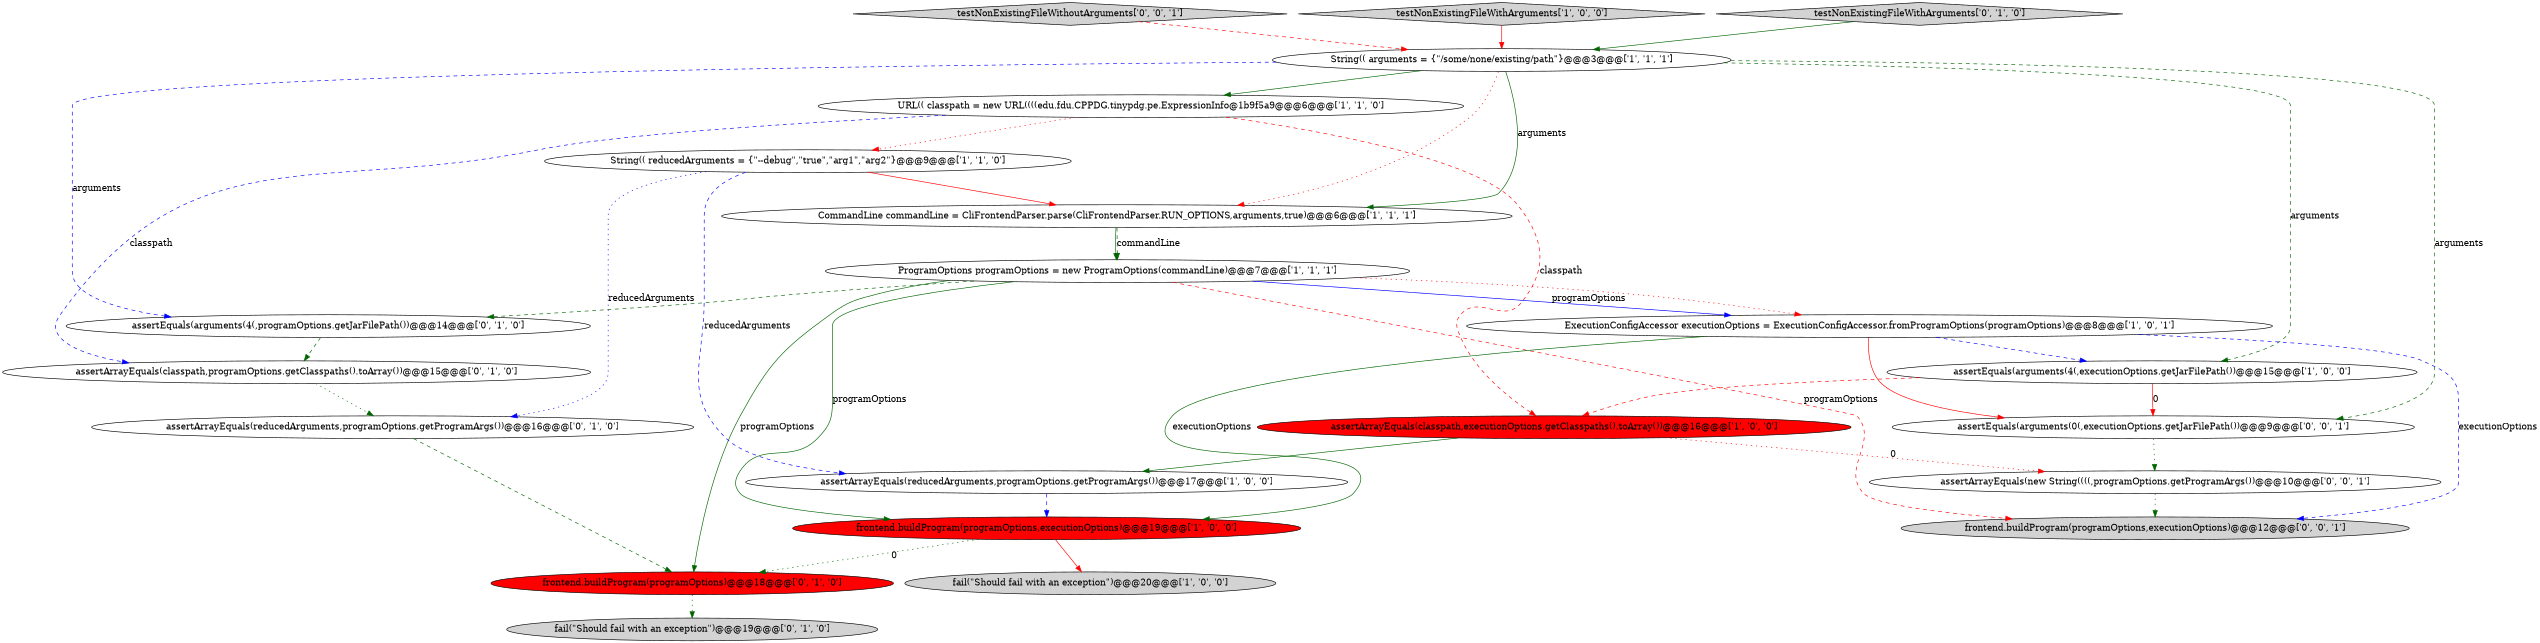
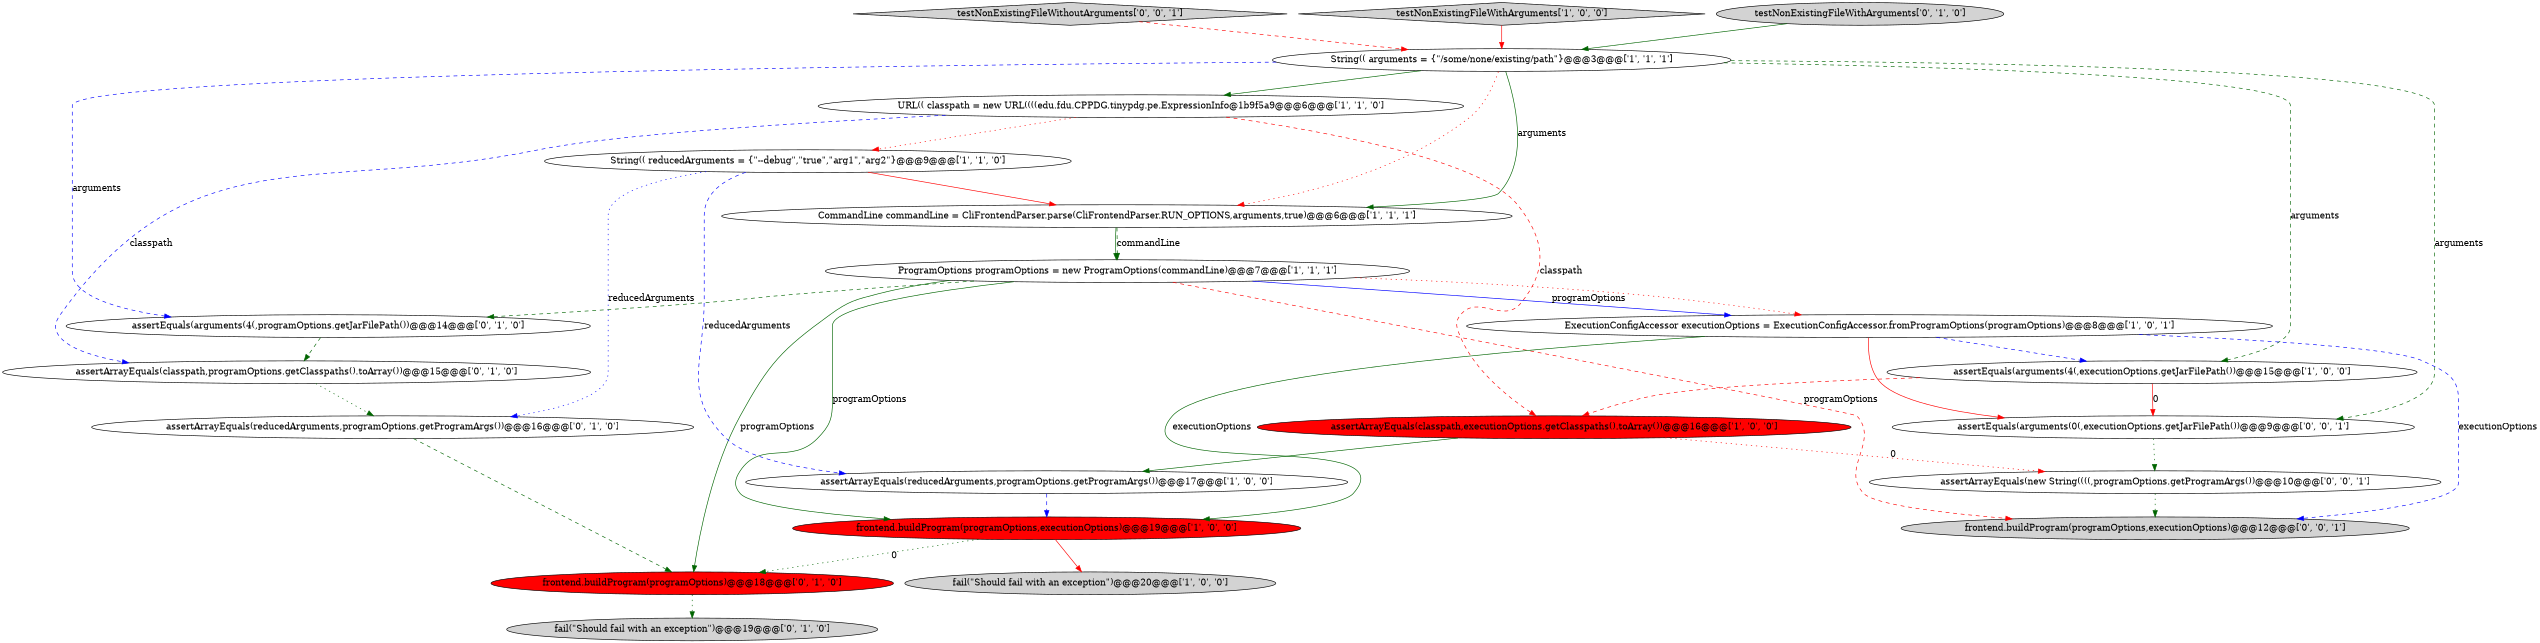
node "testNonExistingFileWithArguments['0', '1', '0']": shape diamond -> ellipse
